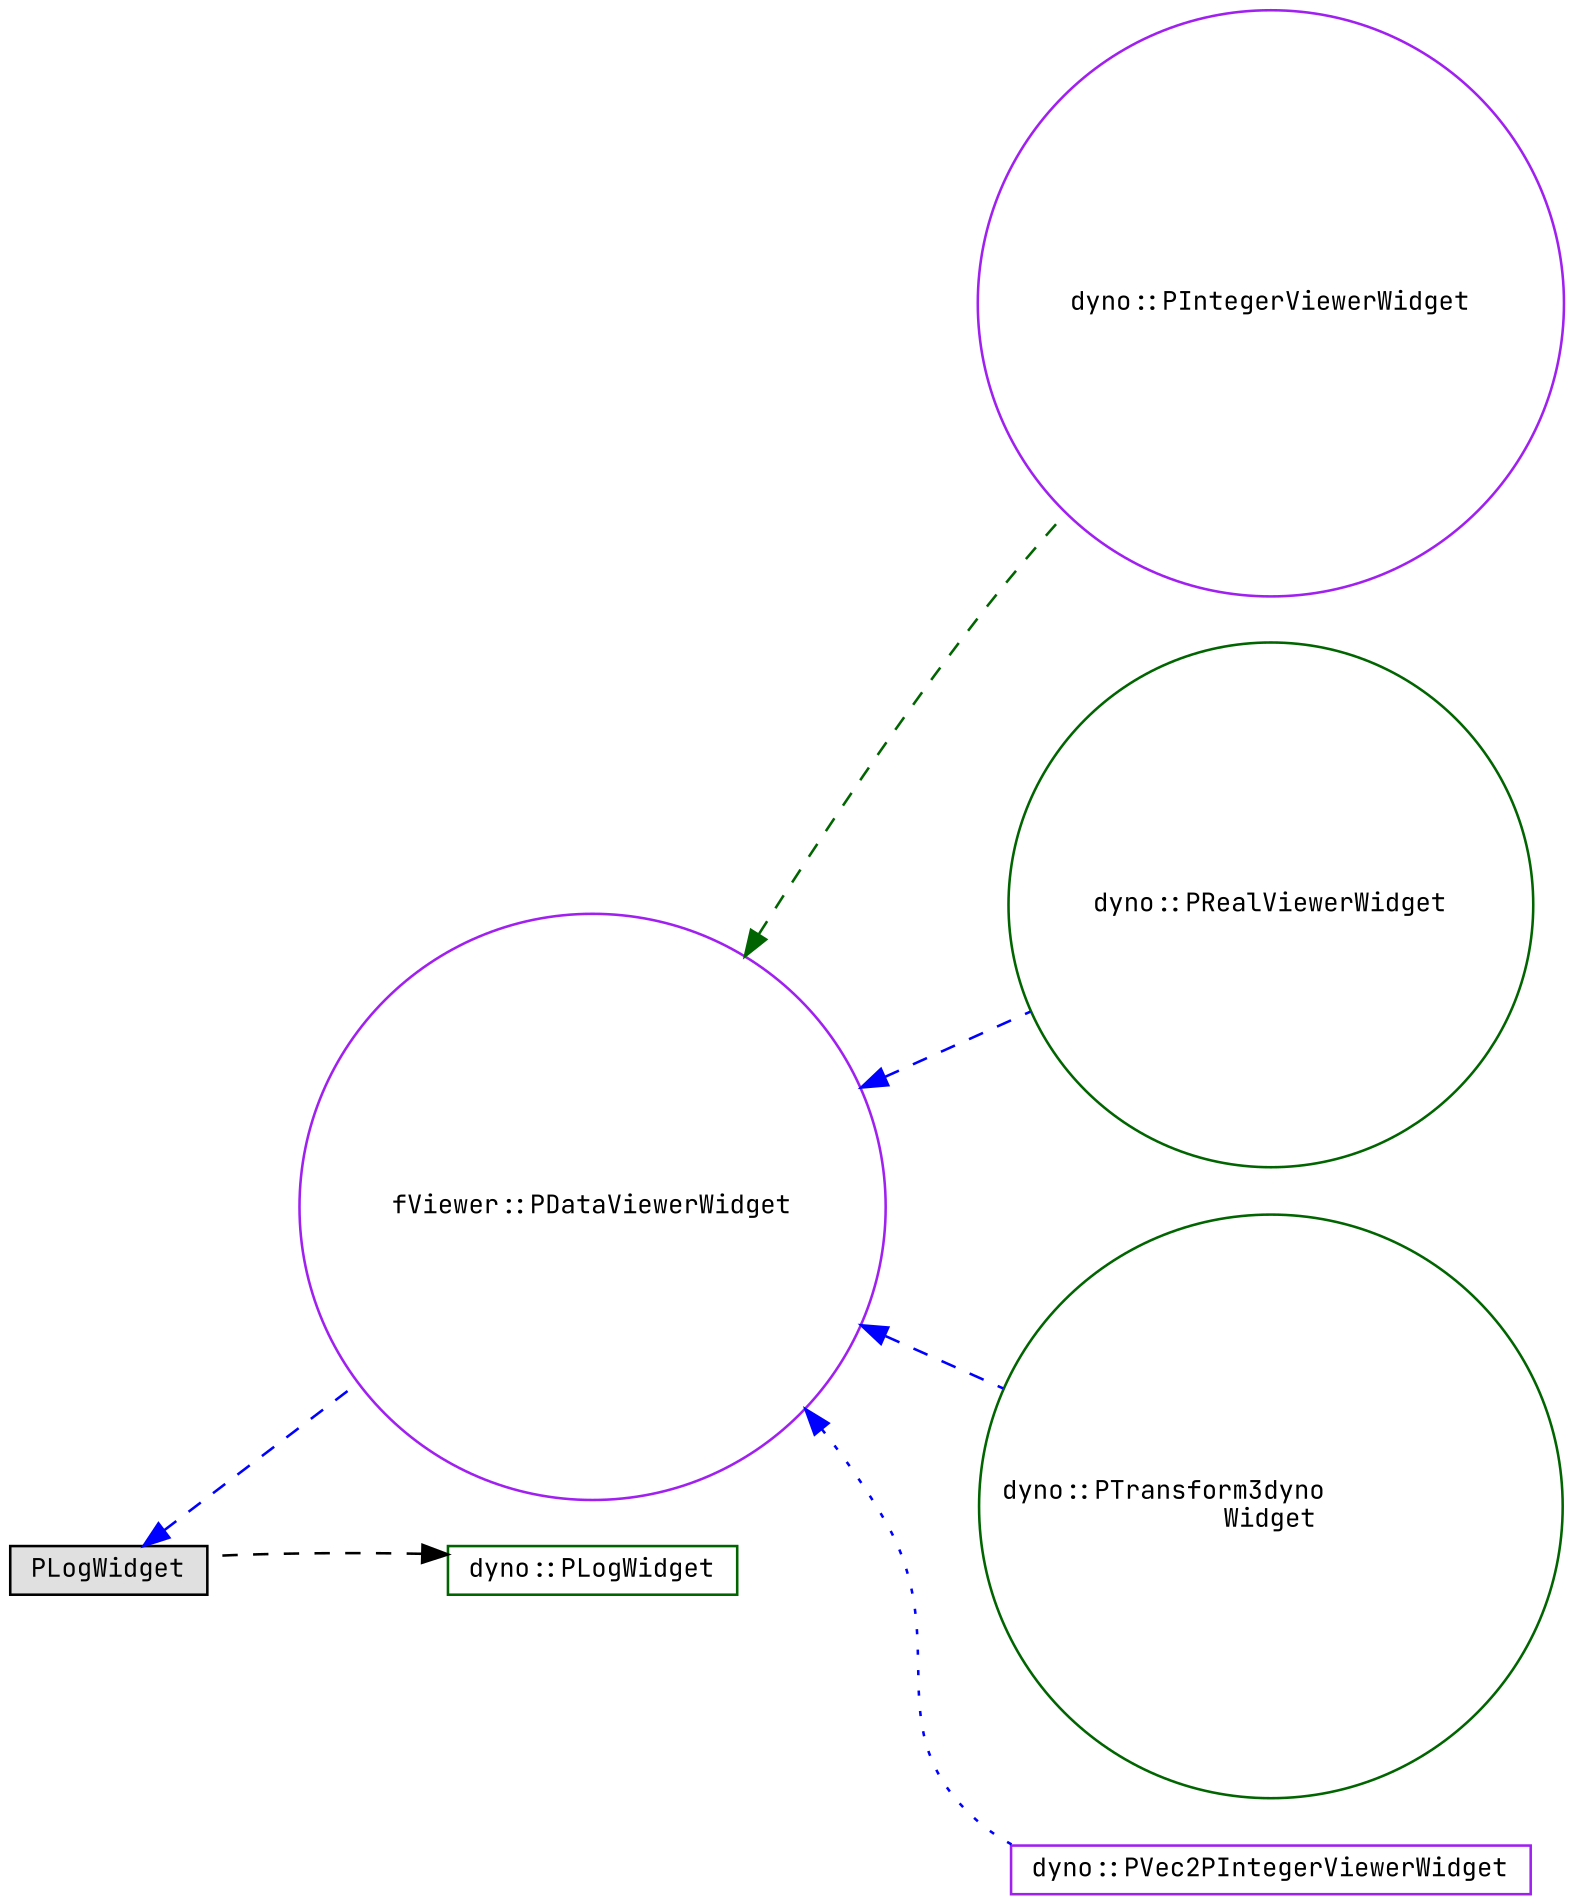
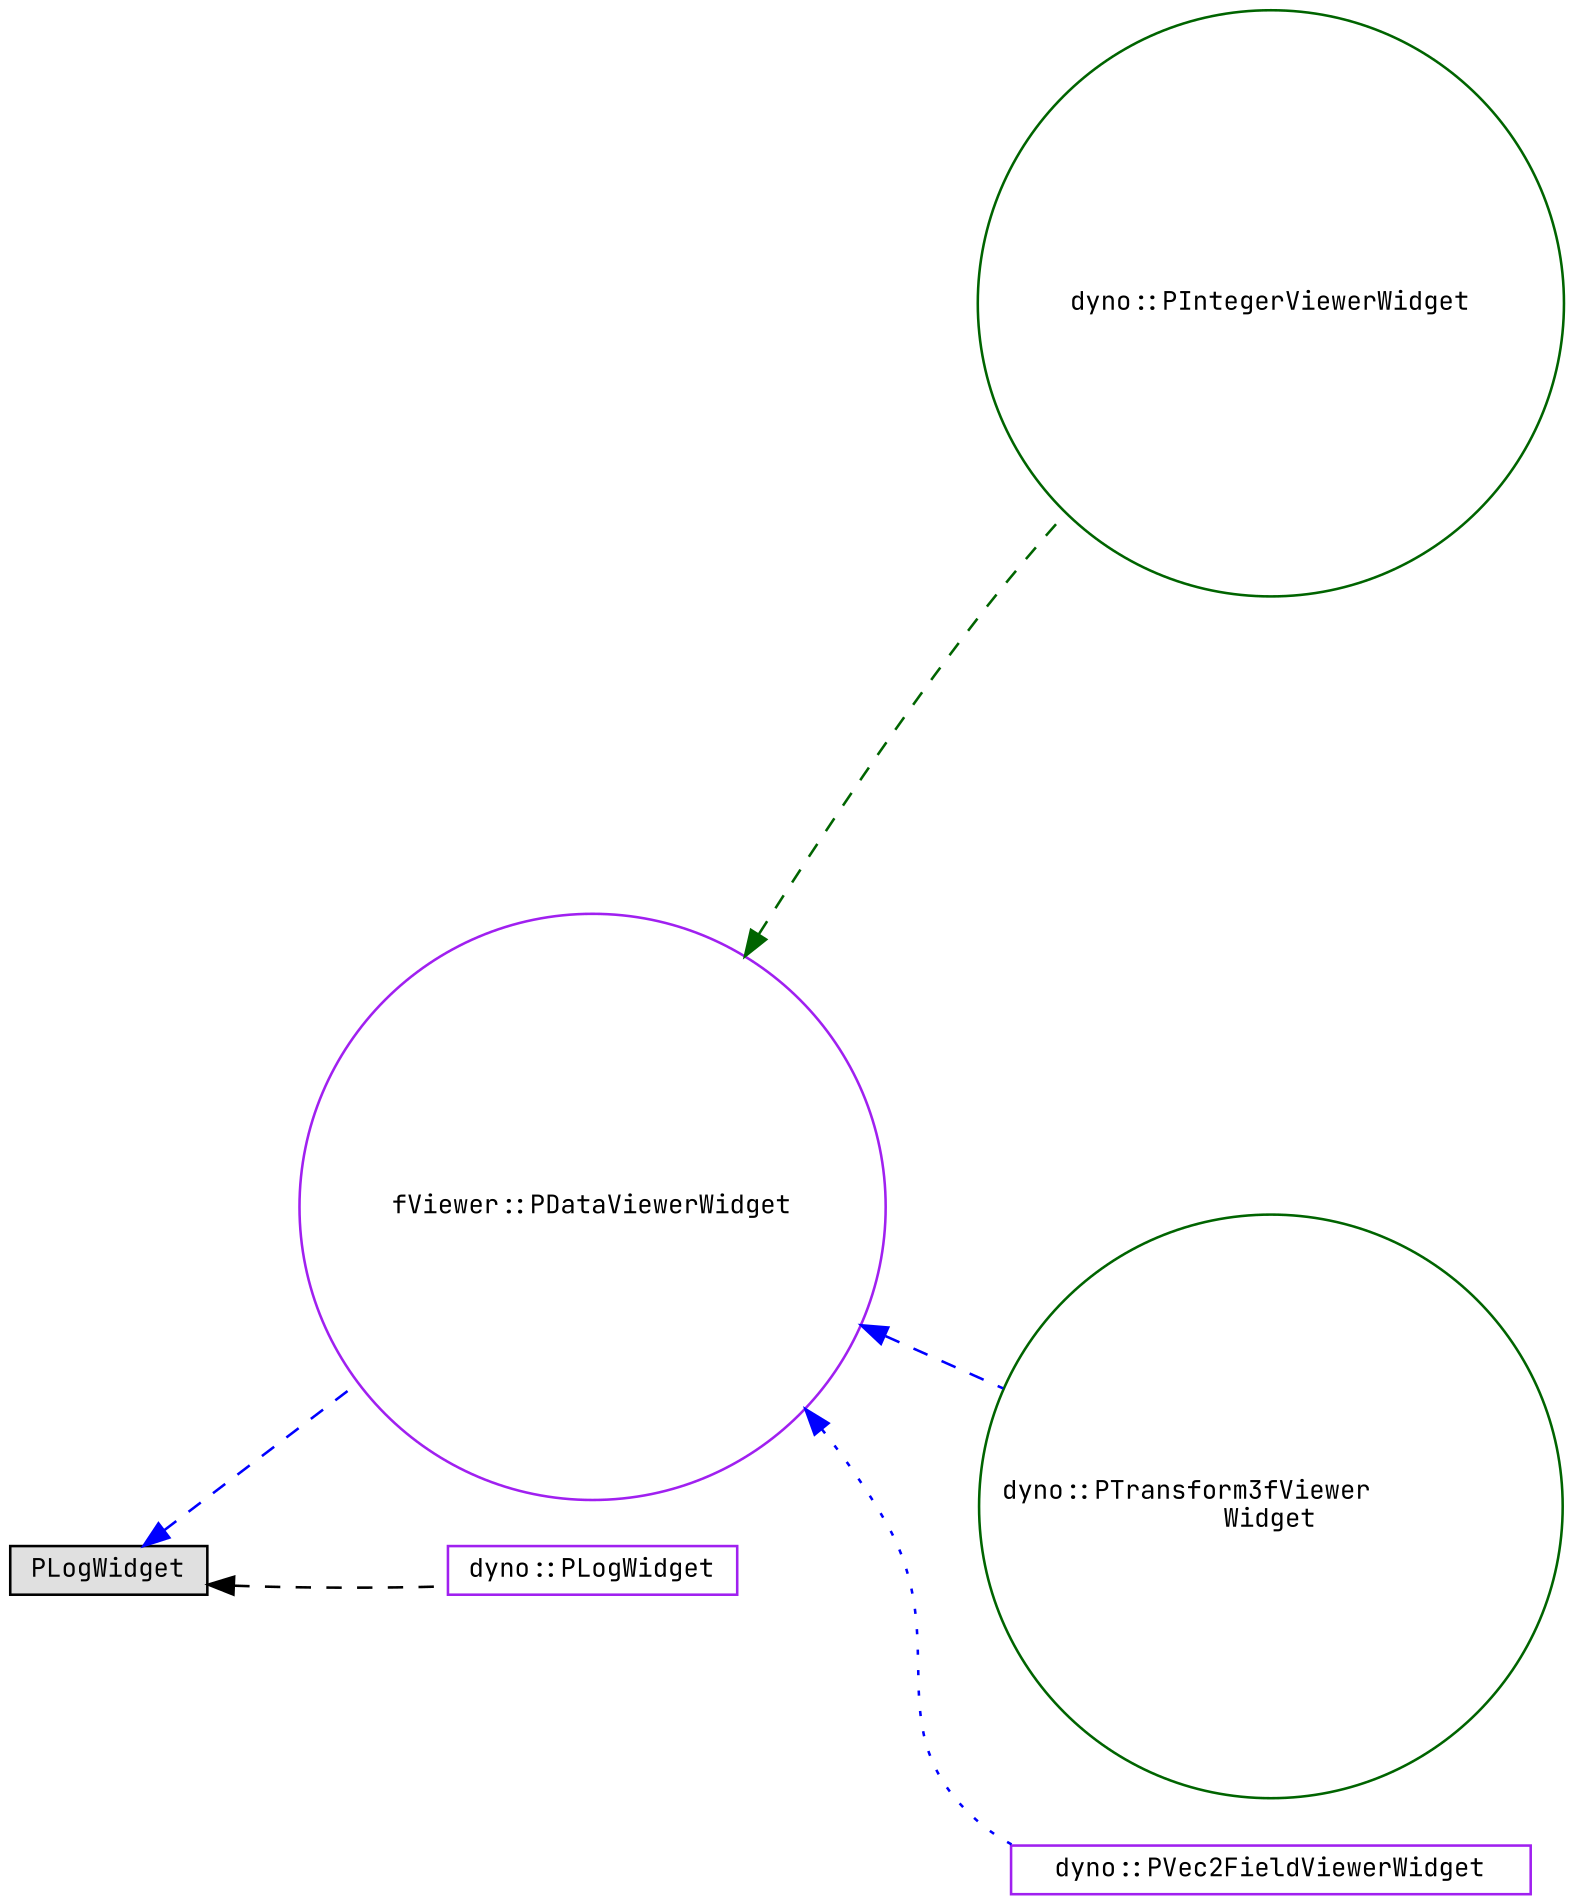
node "dyno::PIntegerViewerWidget": color purple -> darkgreen
node "dyno::PRealViewerWidget": removed
node "dyno::PTransform3dyno Widget": label "dyno::PTransform3dyno Widget" -> "dyno::PTransform3fViewer Widget"
edge "PLogWidget" -> "dyno::PLogWidget": reversed
node "dyno::PLogWidget": color darkgreen -> purple
node "dyno::PVec2PIntegerViewerWidget": label "dyno::PVec2PIntegerViewerWidget" -> "dyno::PVec2FieldViewerWidget"
